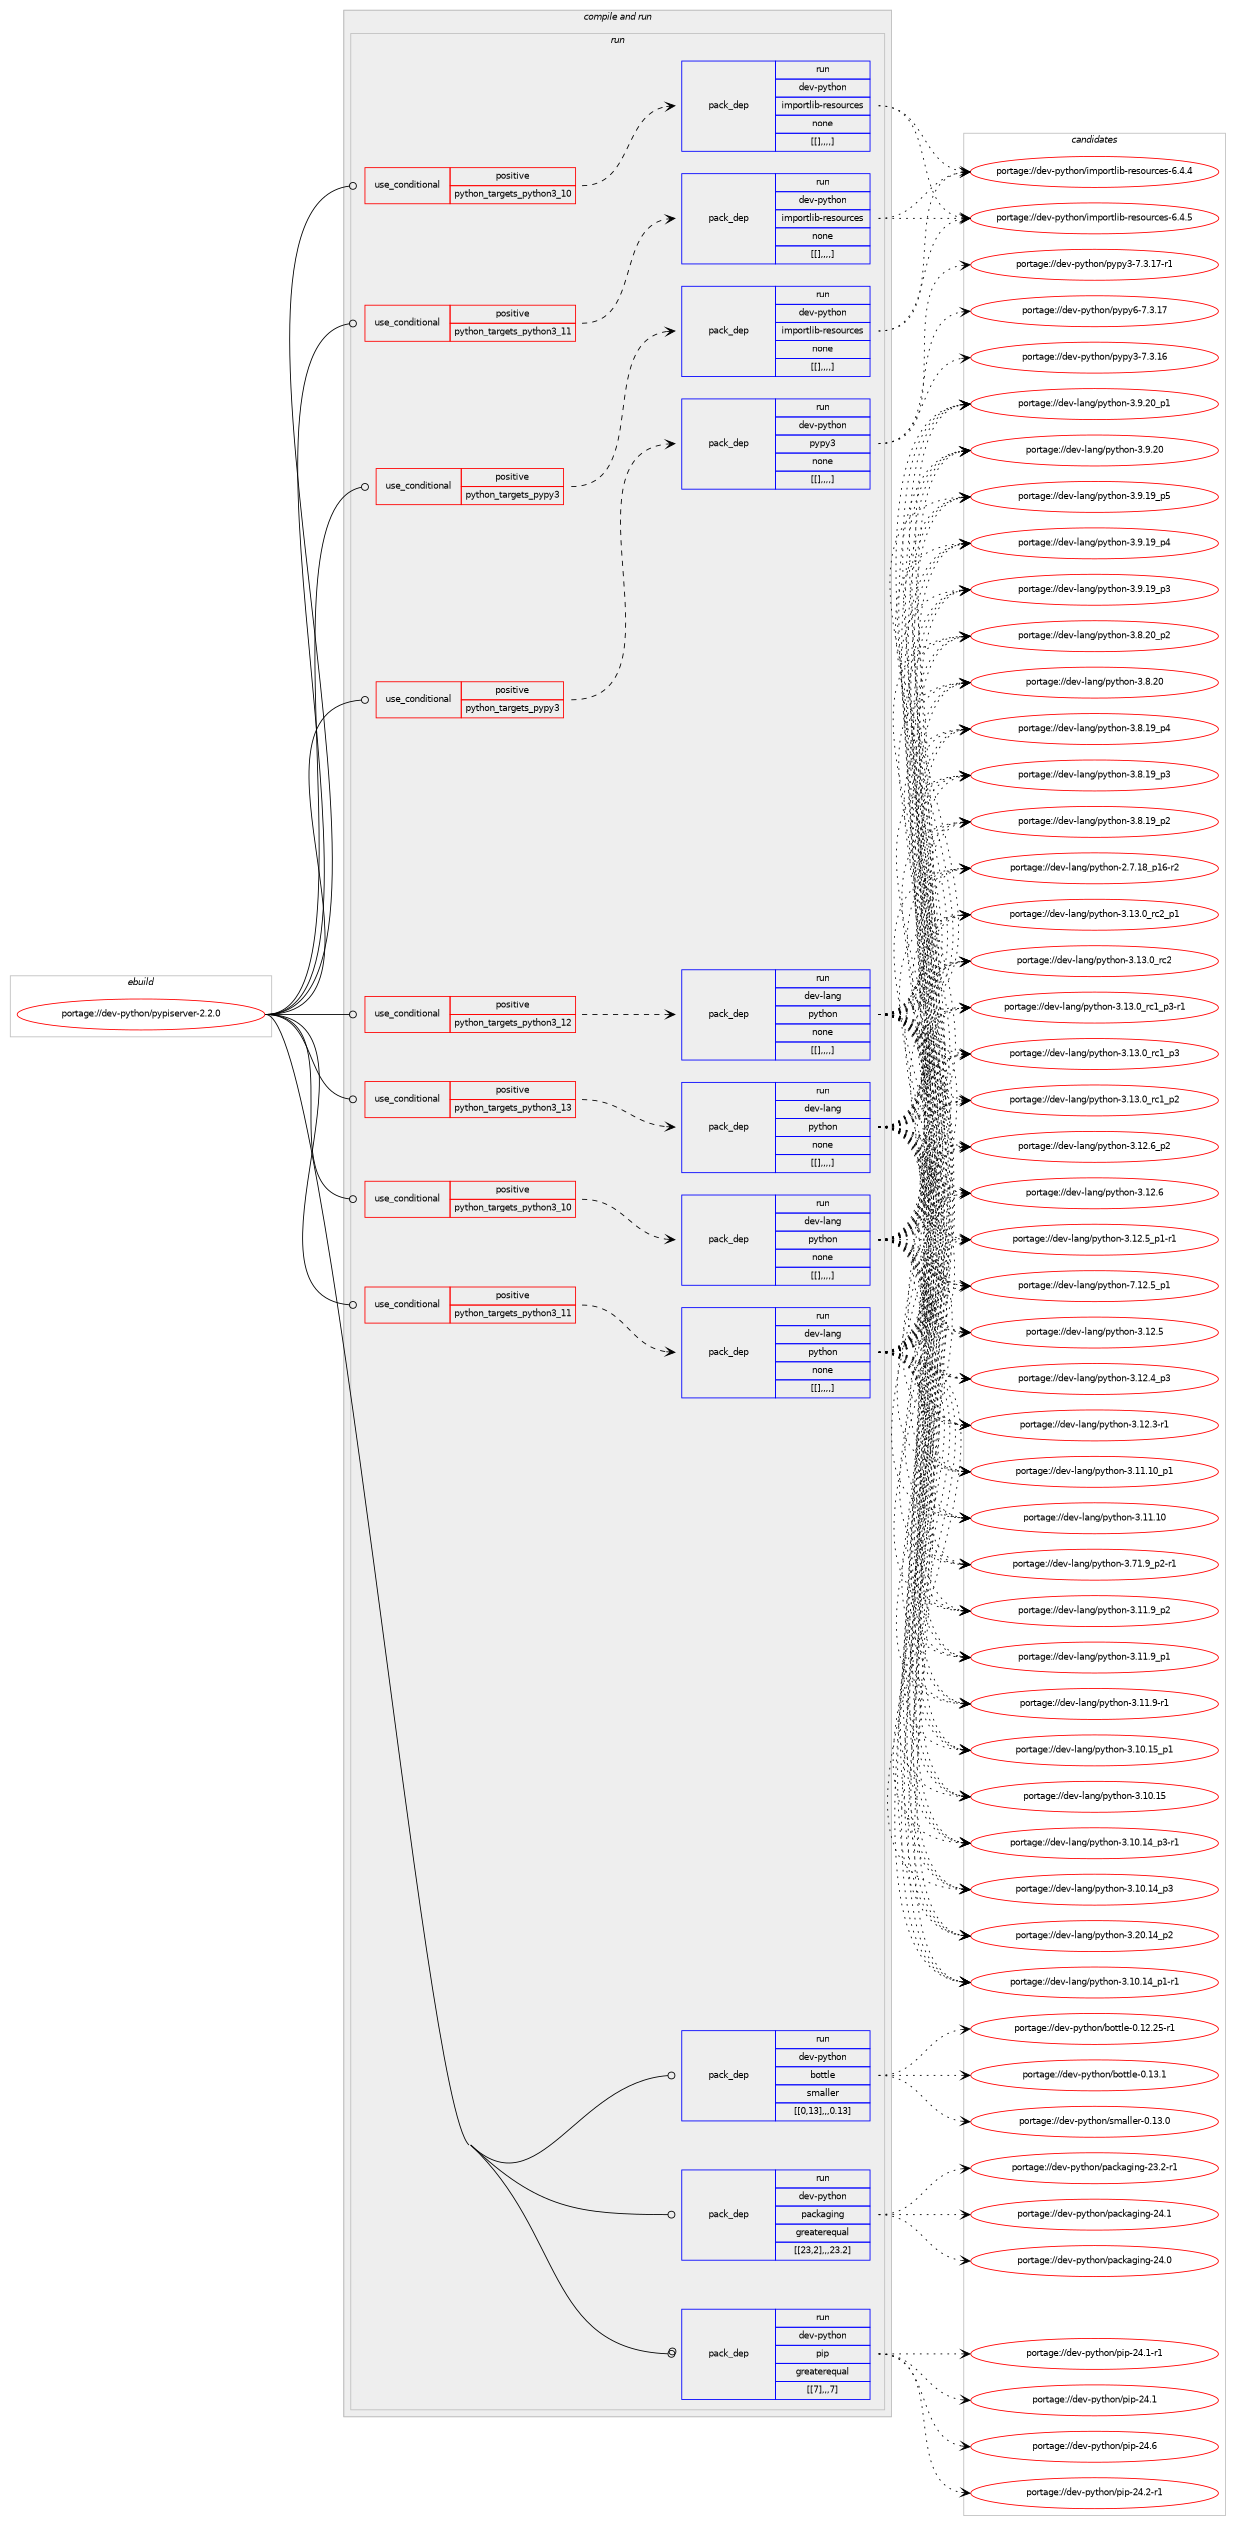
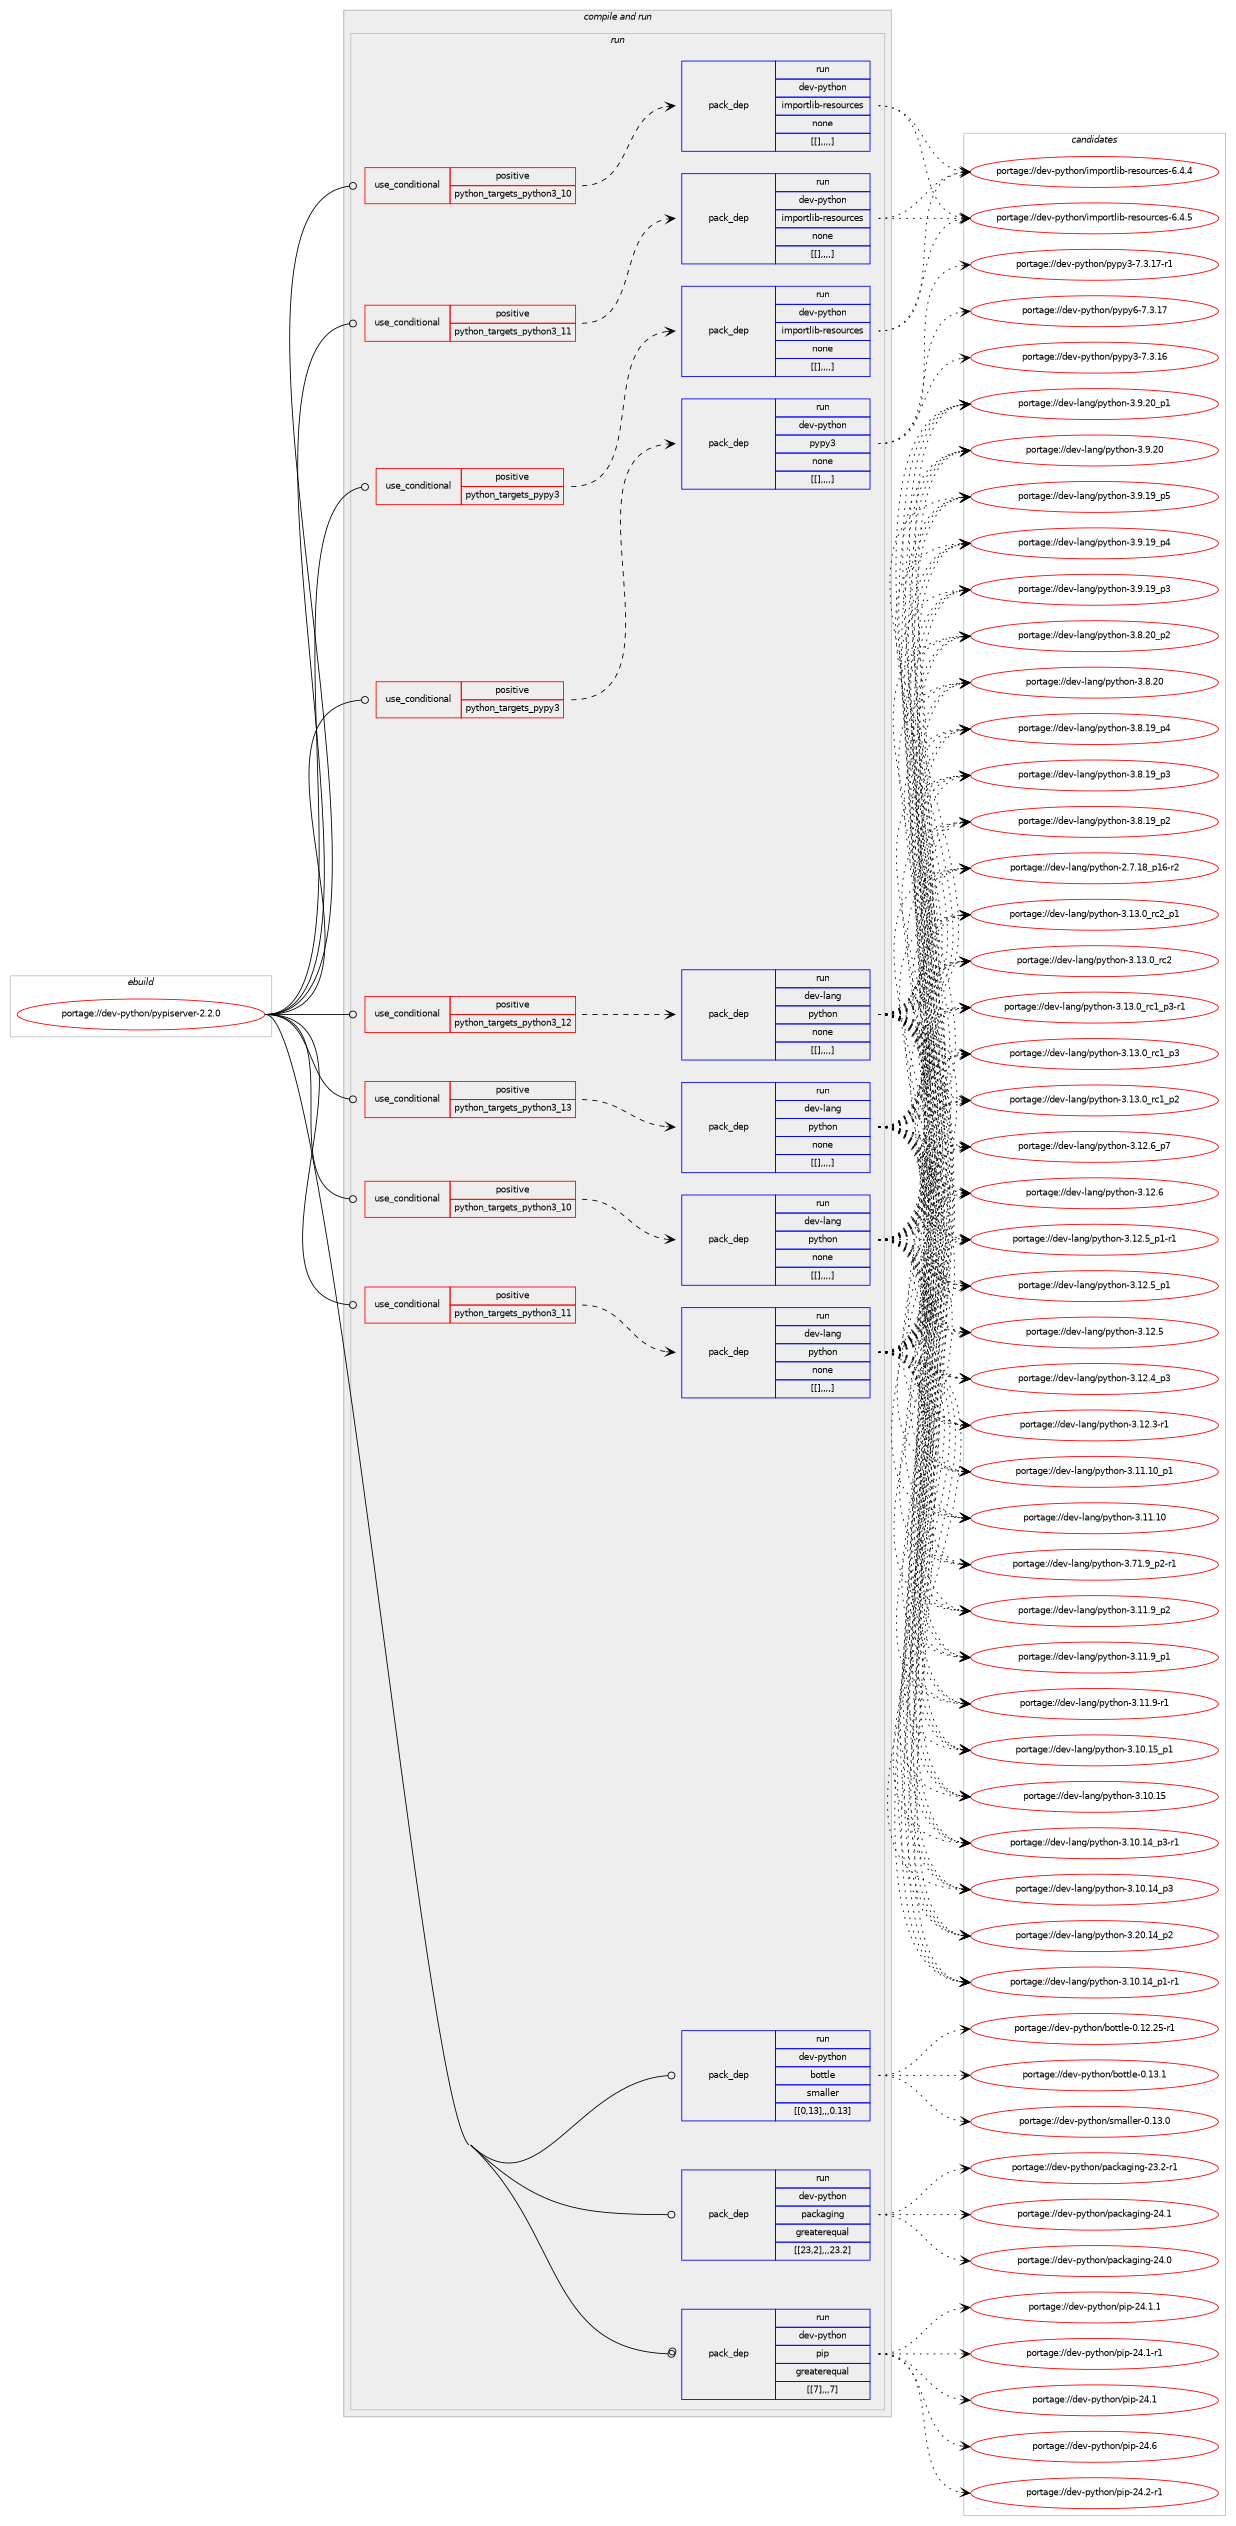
node "portage://dev-lang/python-3.12.6_p2": label "portage://dev-lang/python-3.12.6_p2" -> "portage://dev-lang/python-3.12.6_p7"
node "portage://dev-lang/python-7.12.5_p1": label "portage://dev-lang/python-7.12.5_p1" -> "portage://dev-lang/python-3.12.5_p1"
node "portage://dev-python/pip-24.1.1": added
